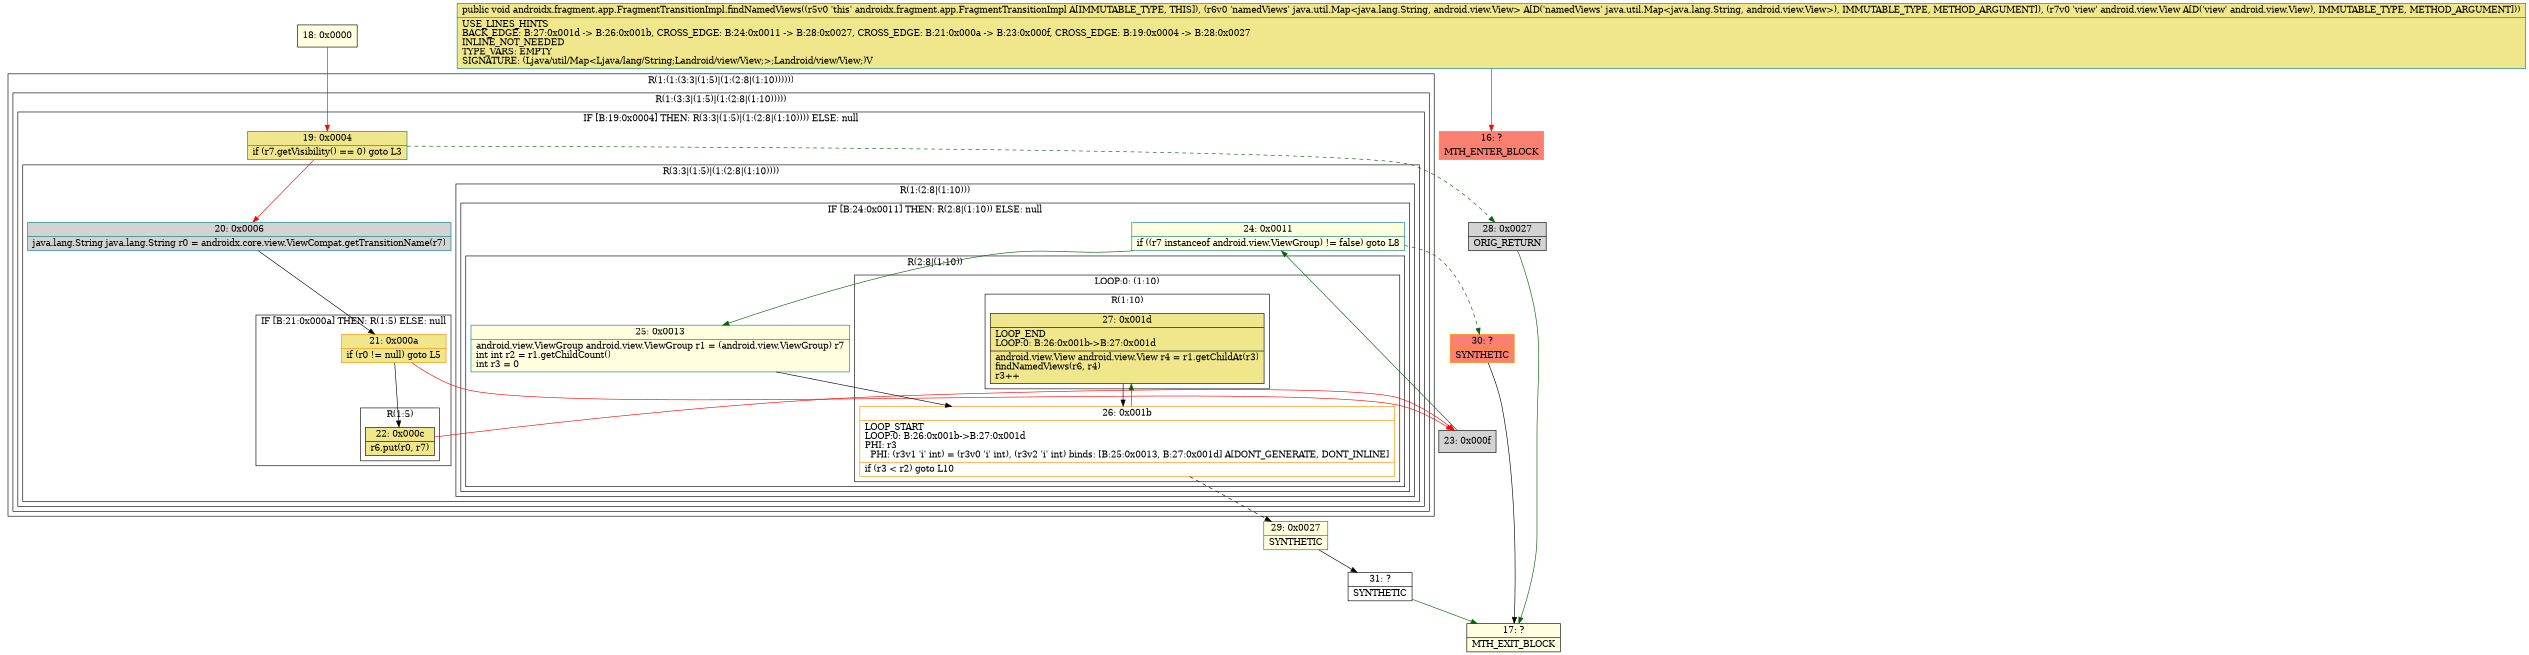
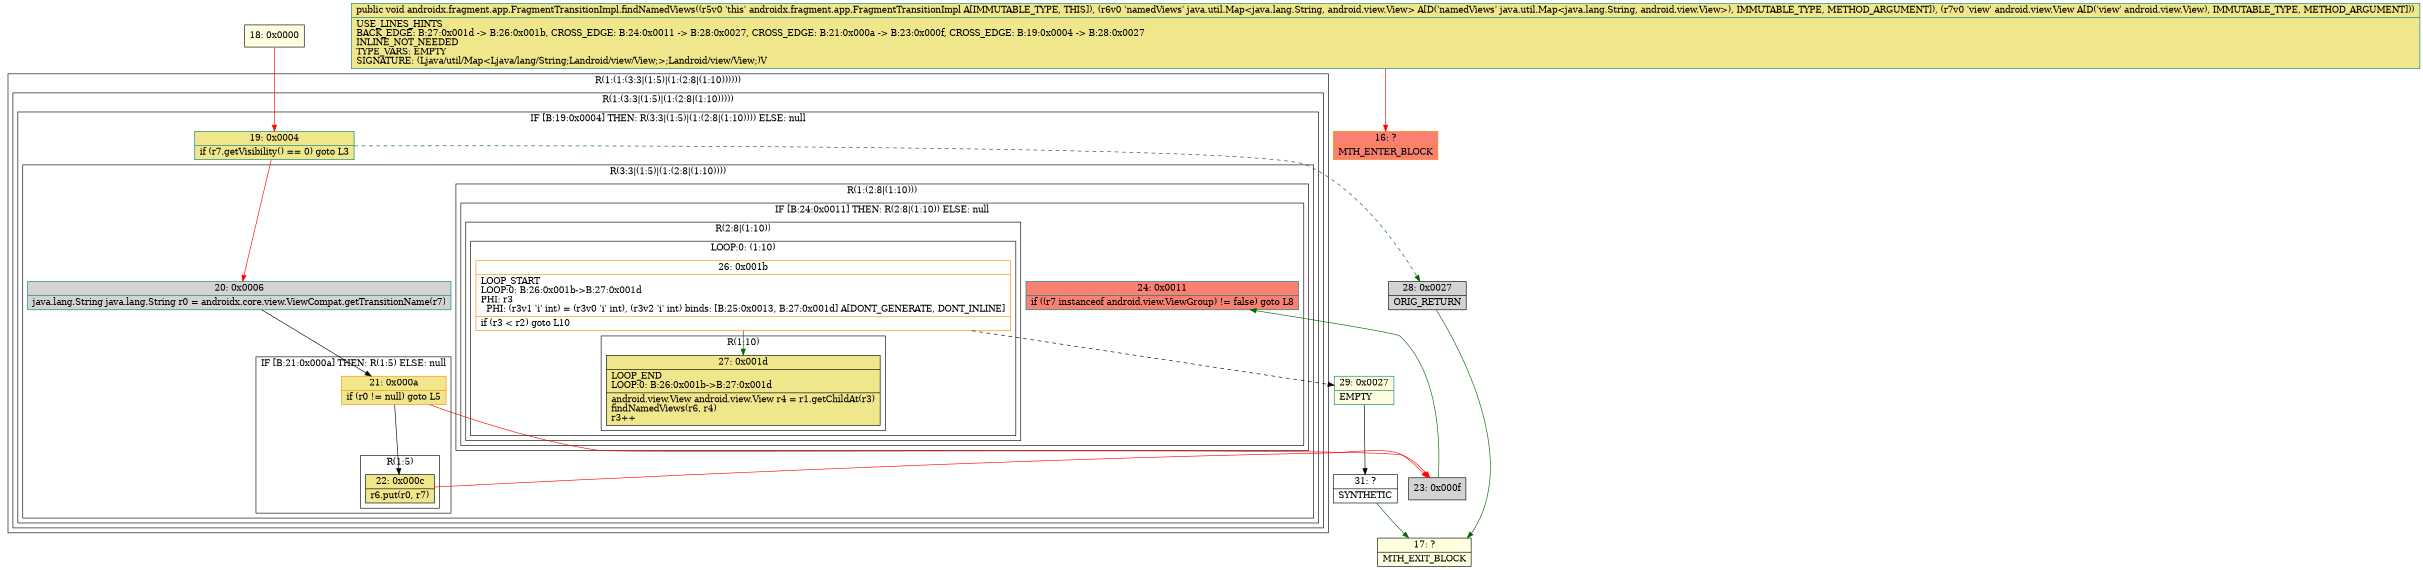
node "24: 0x0011": fillcolor lightyellow -> salmon
node "25: 0x0013": removed
node "30: ?": removed
edge "27: 0x001d" -> "26: 0x001b": removed
node "29: 0x0027": text "SYNTHETIC" -> "EMPTY"
